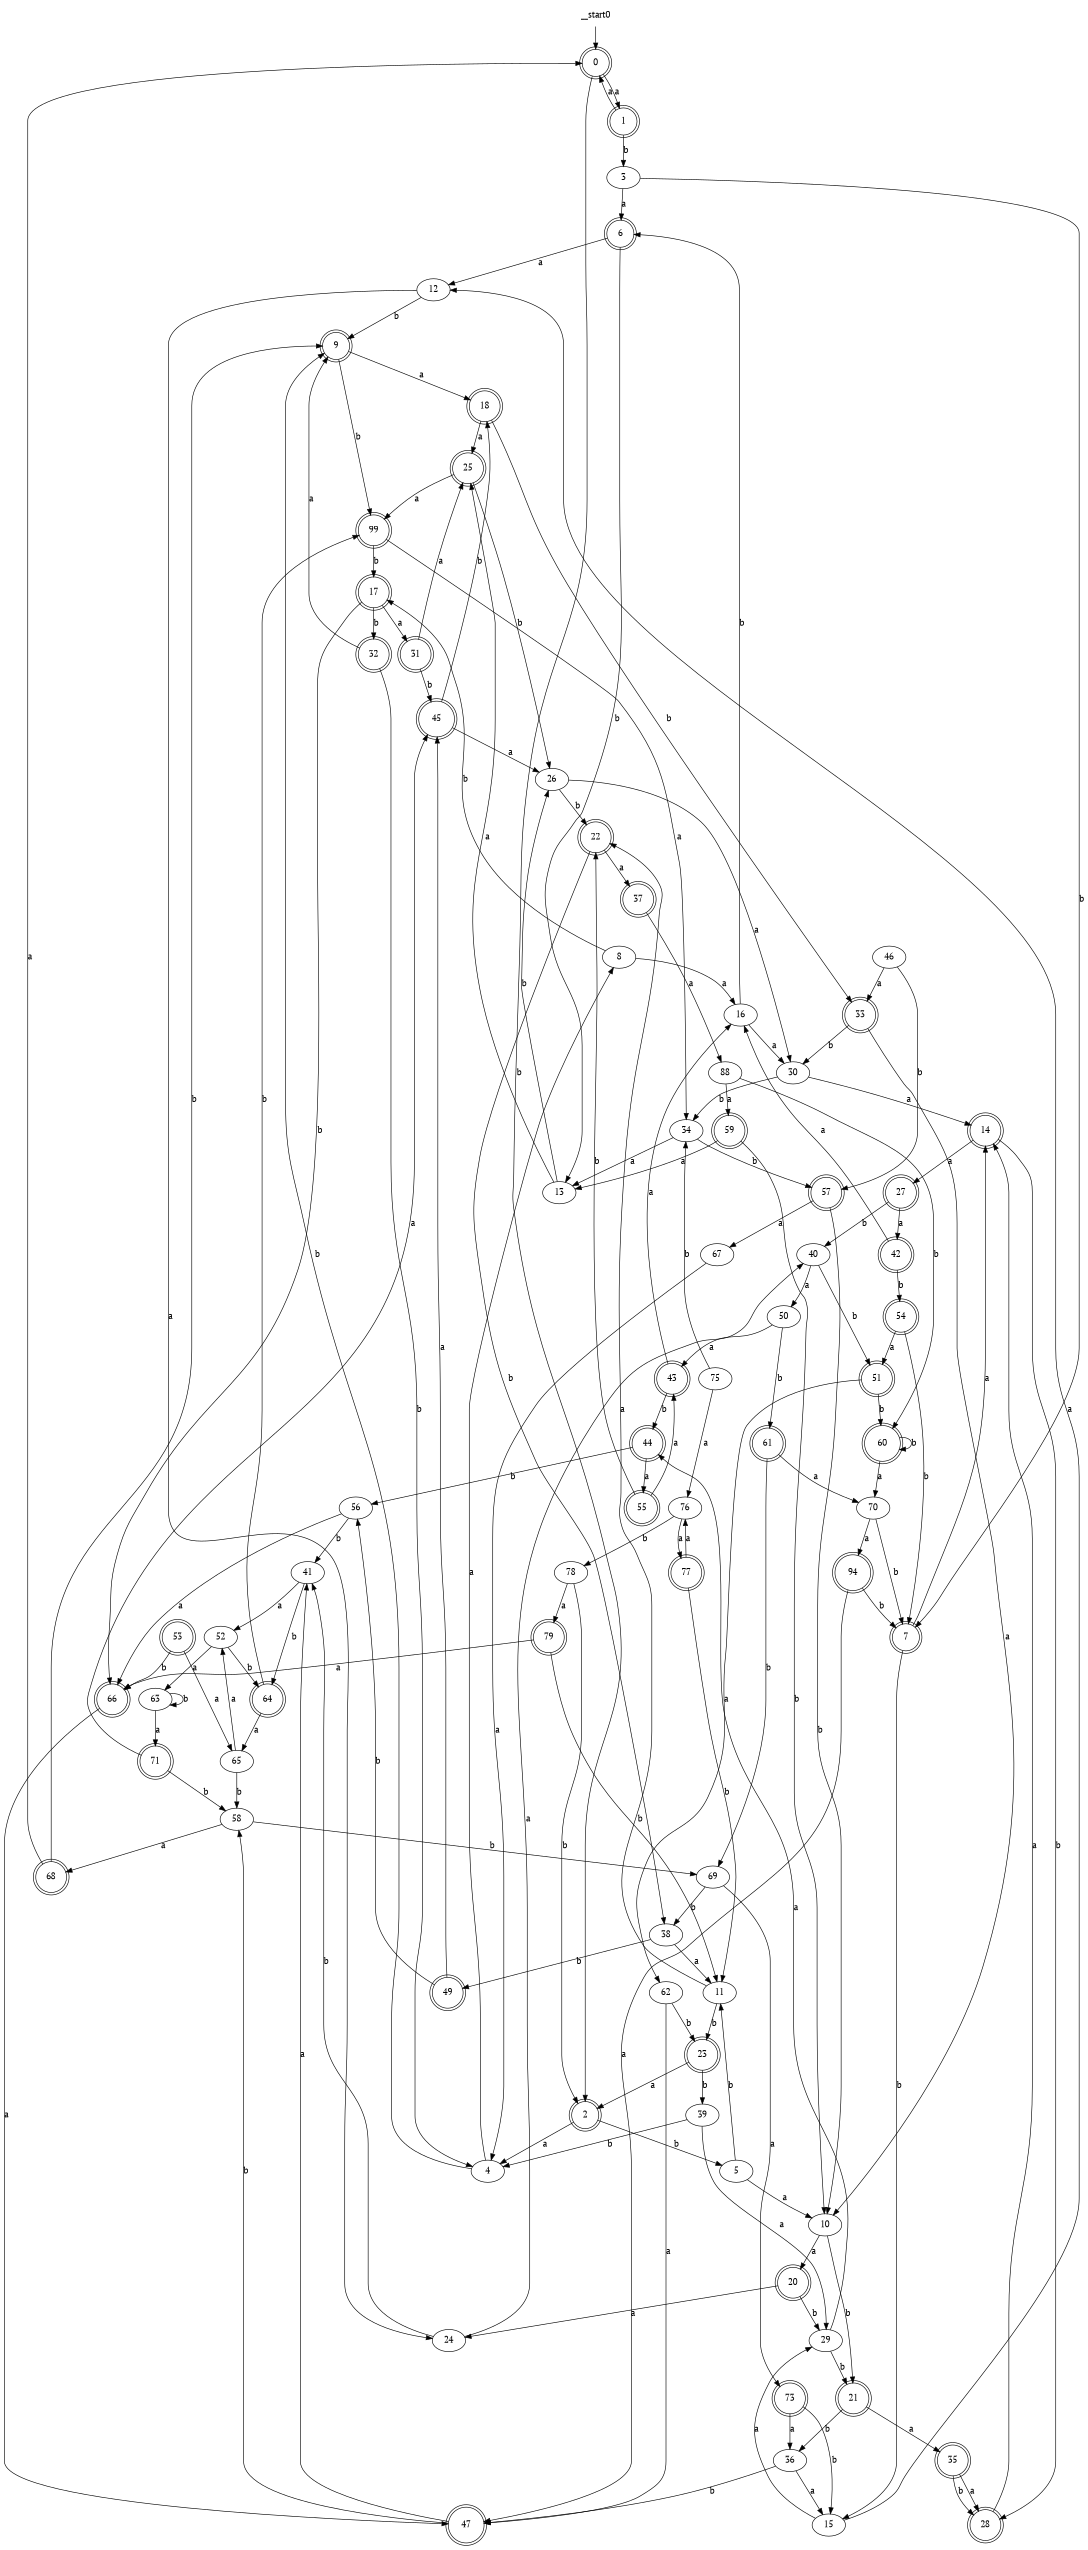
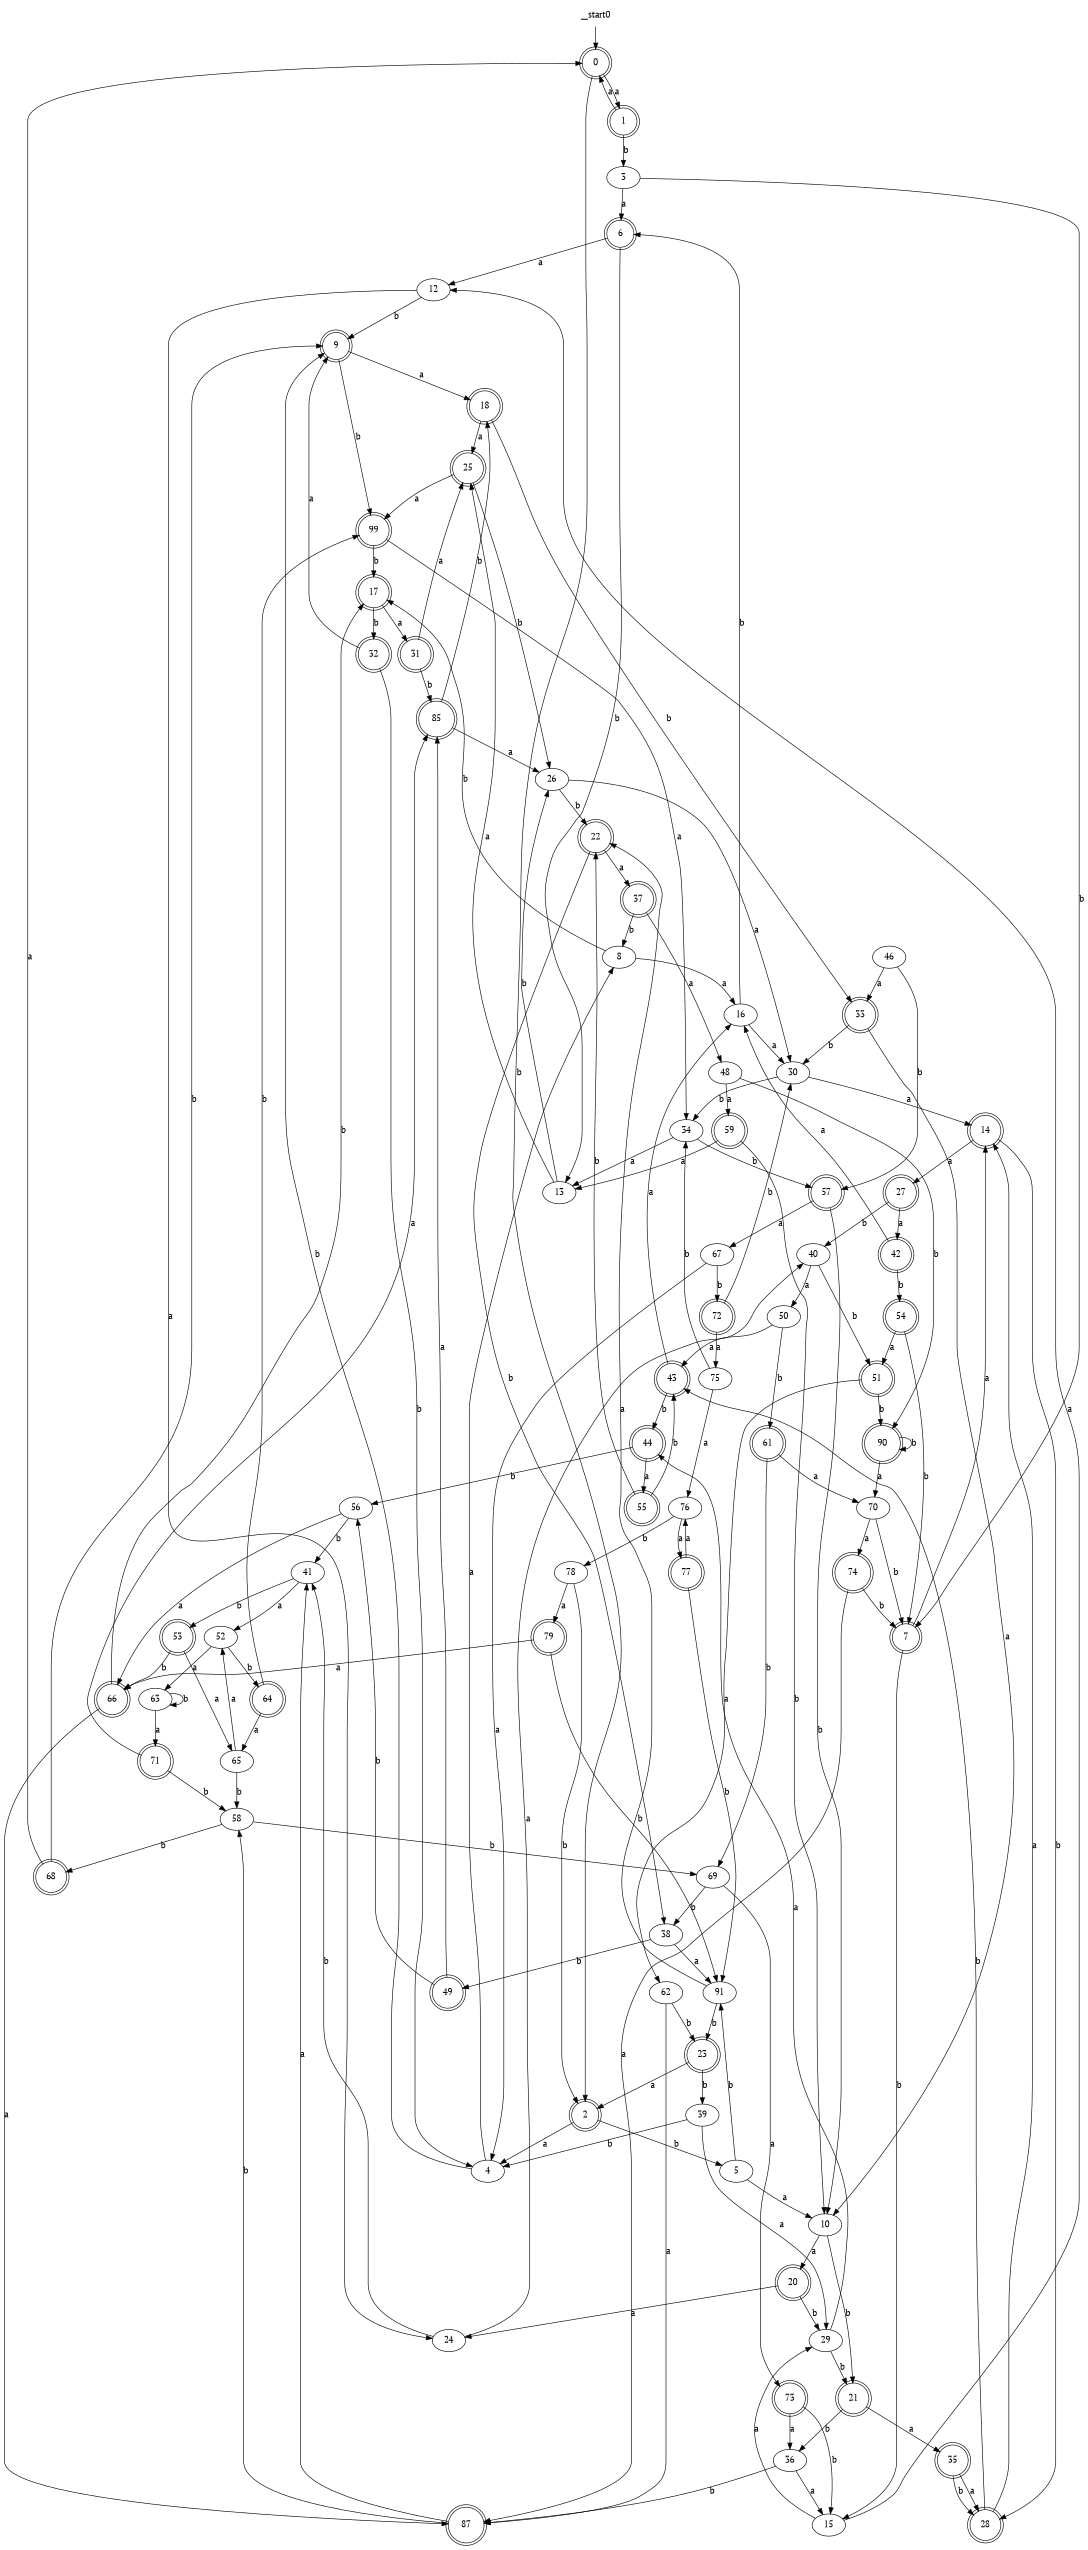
node "45": label "45" -> "85"
edge "37" -> "8": added, label "b"
node "88": label "88" -> "48"
edge "17" -> "66": reversed
node "72": added
edge "55" -> "43": label "a" -> "b"
node "60": label "60" -> "90"
node "94": label "94" -> "74"
edge "41" -> "64": now "41" -> "53"
edge "58" -> "68": label "a" -> "b"
edge "28" -> "43": added, label "b"
node "11": label "11" -> "91"
node "47": label "47" -> "87"
